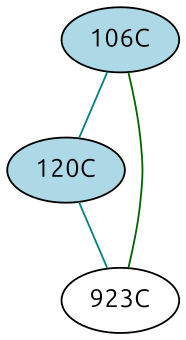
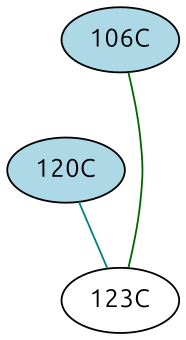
edge "106C" -- "120C": removed
node "923C": label "923C" -> "123C"
